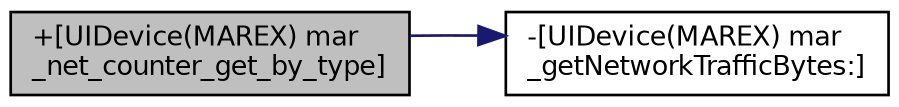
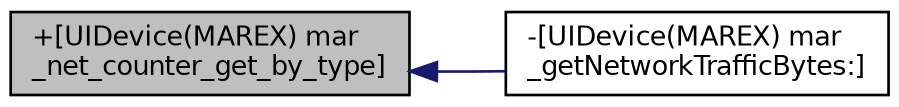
edge "+[UIDevice(MAREX) mar _net_counter_get_by_type]" -> "-[UIDevice(MAREX) mar _getNetworkTrafficBytes:]": reversed
